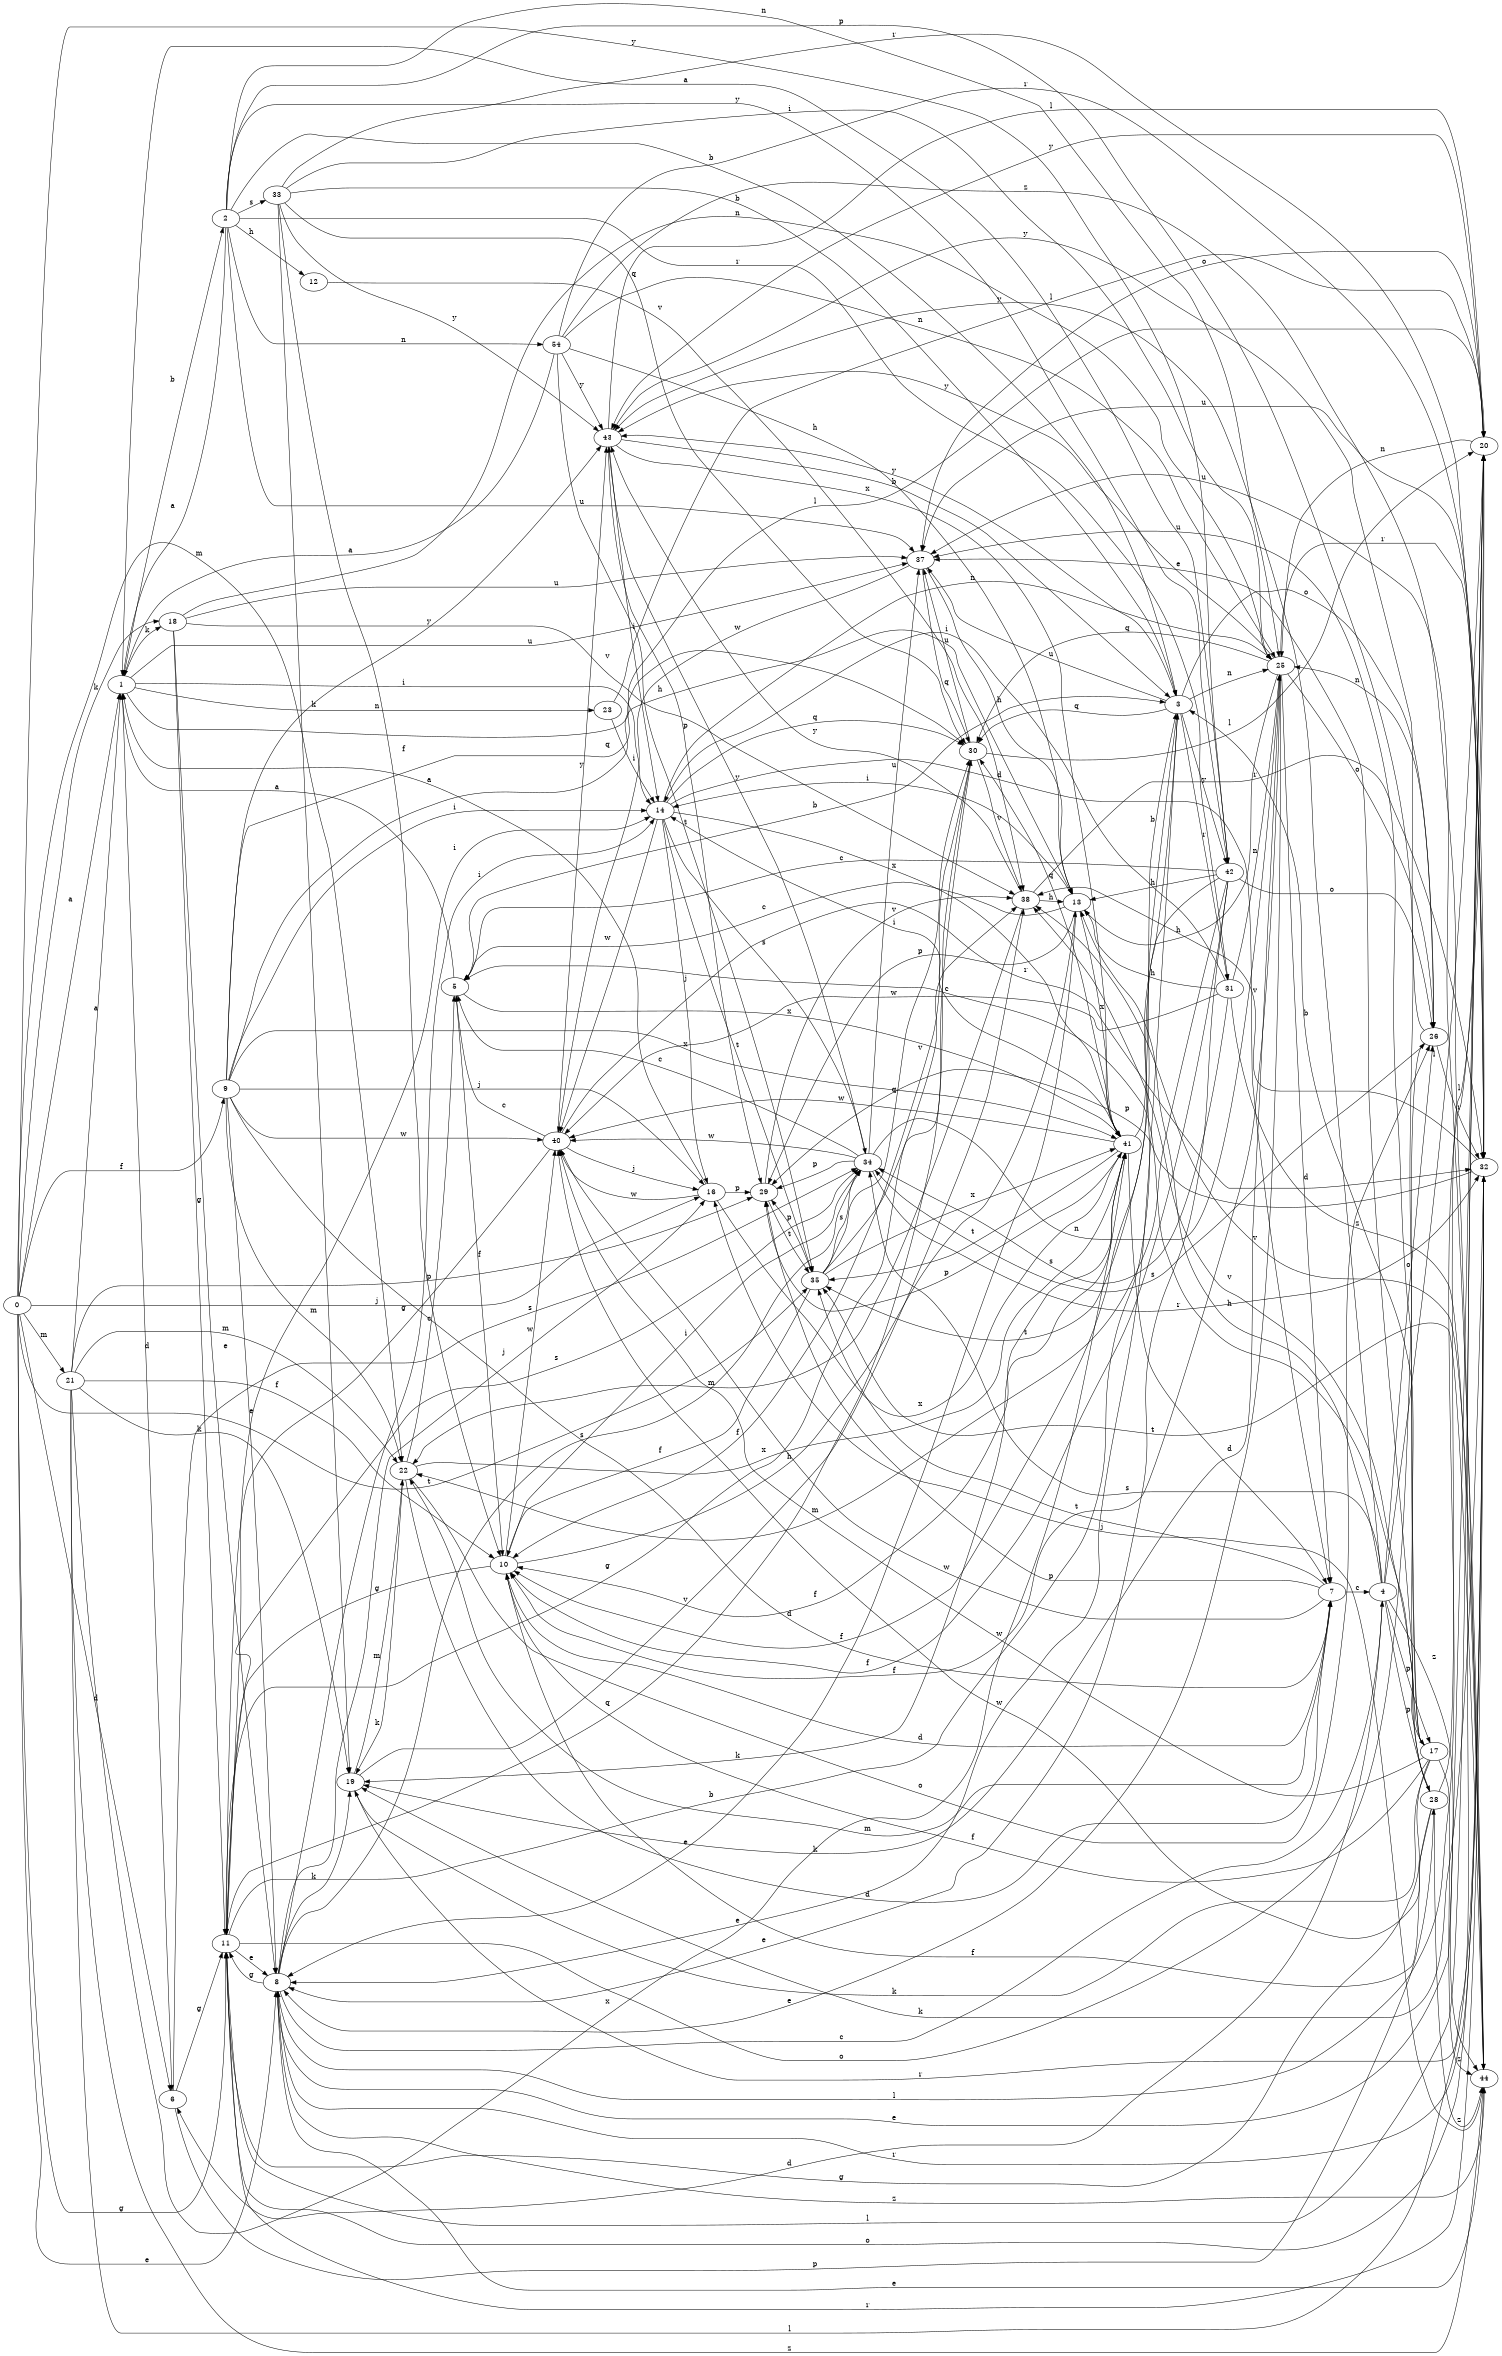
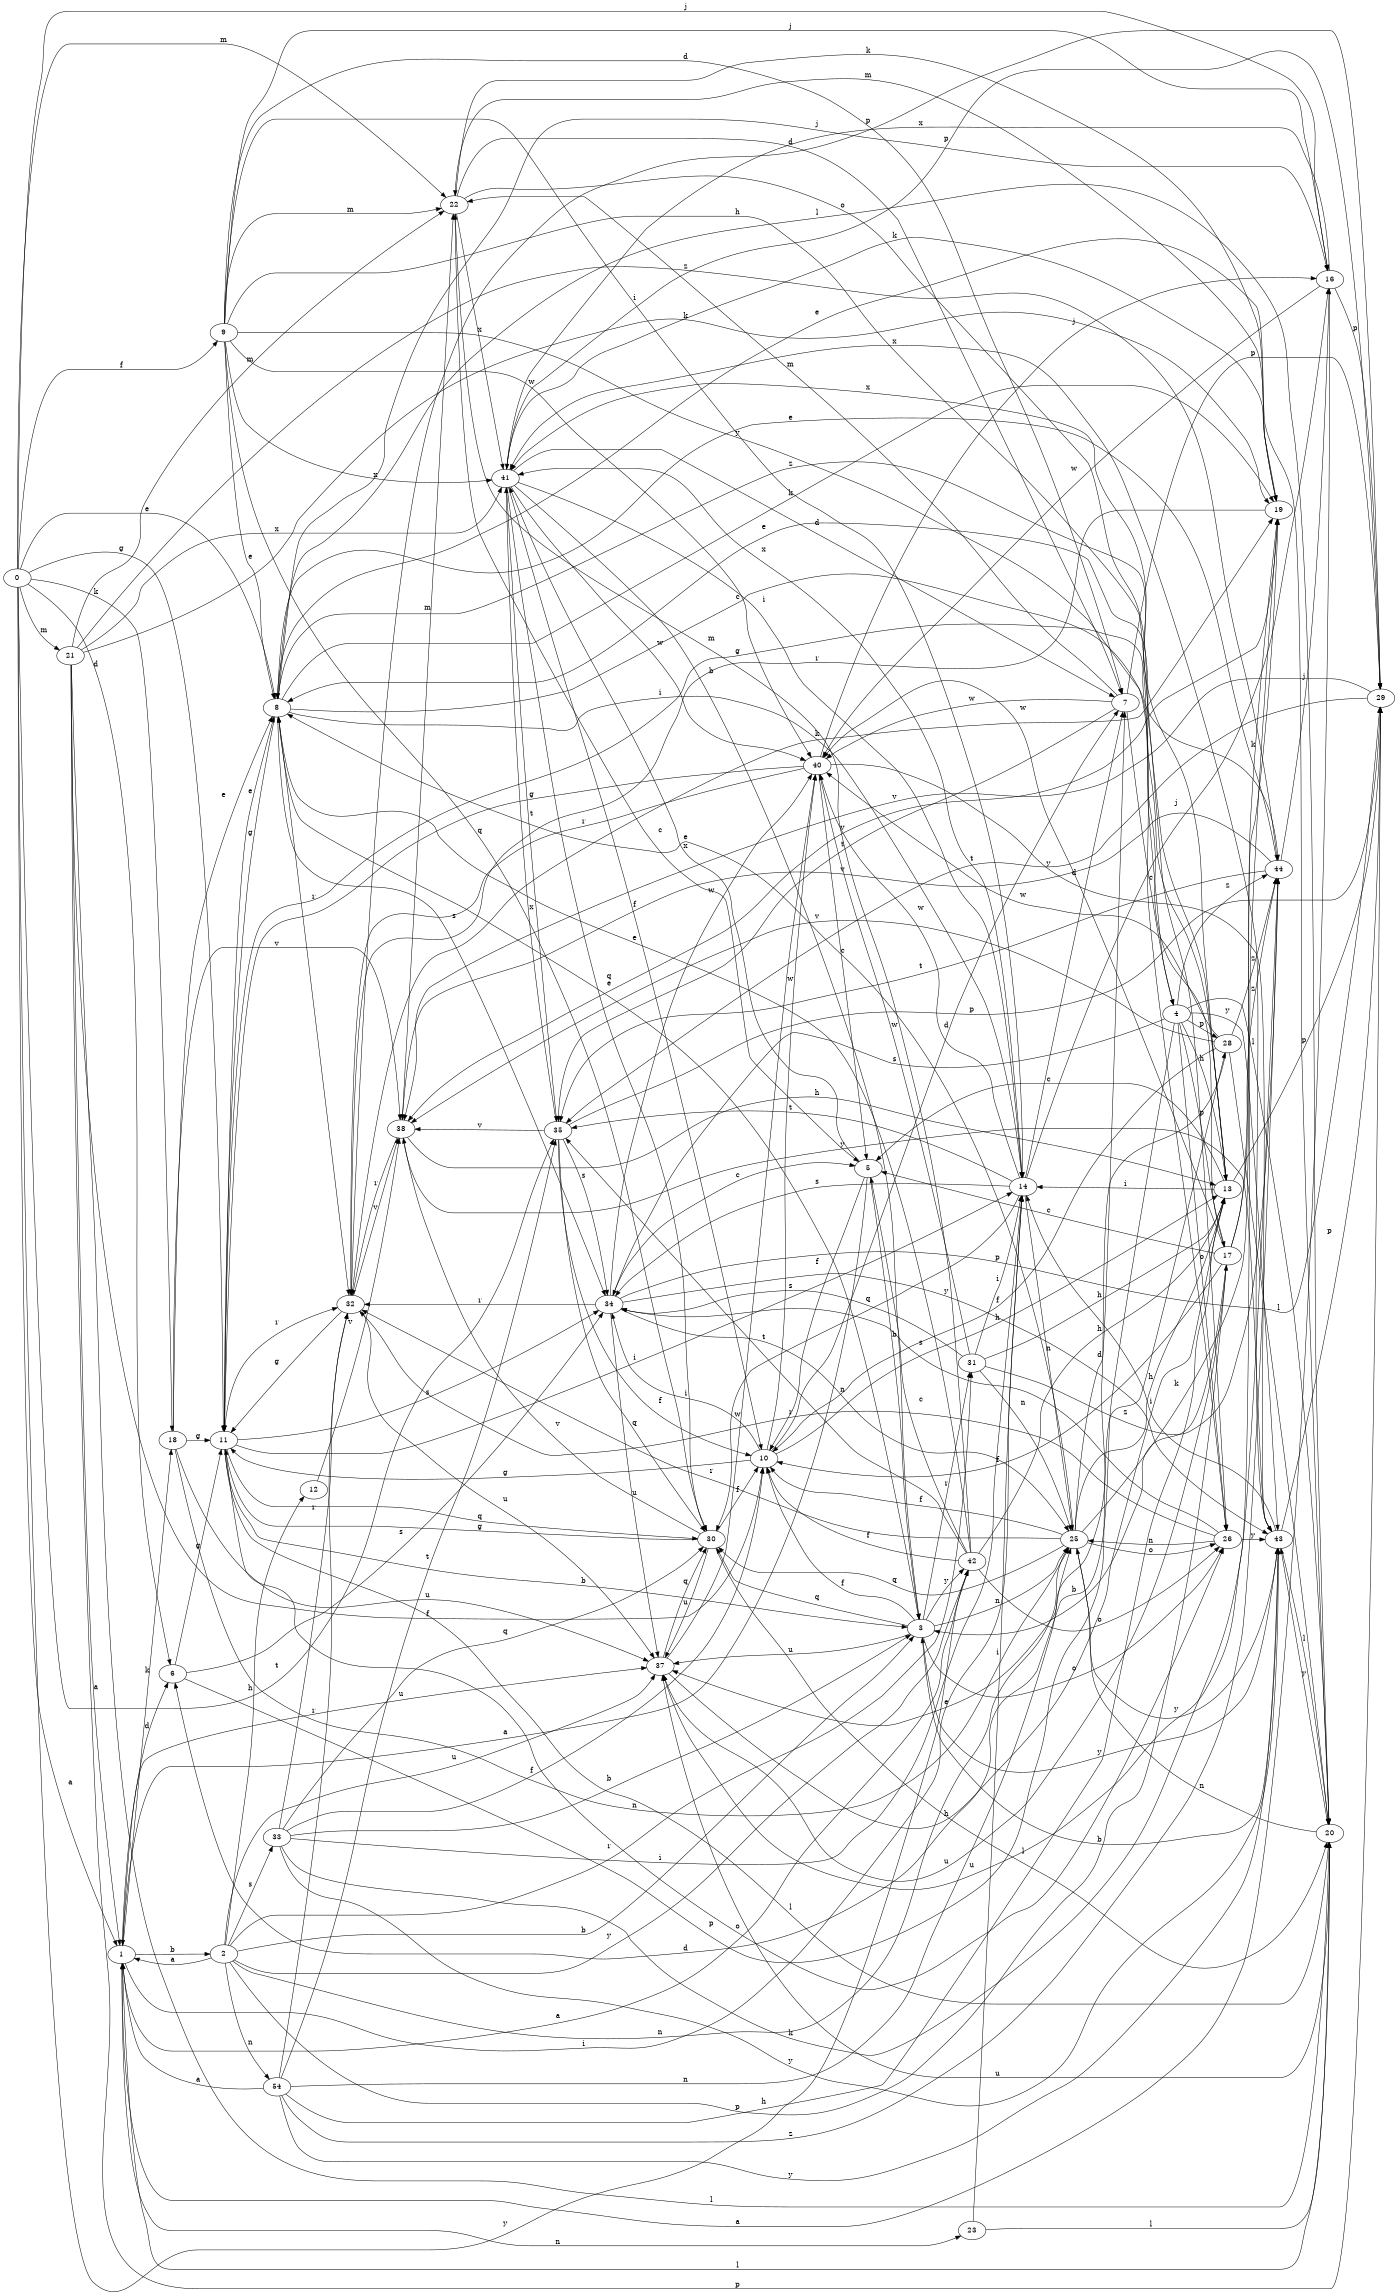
edge "33" -> "25": now "33" -> "14"
edge "20" -> "37": label "o" -> "u"
edge "9" -> "43": now "9" -> "26"
edge "32" -> "8": reversed
edge "32" -> "11": label "o" -> "g"
